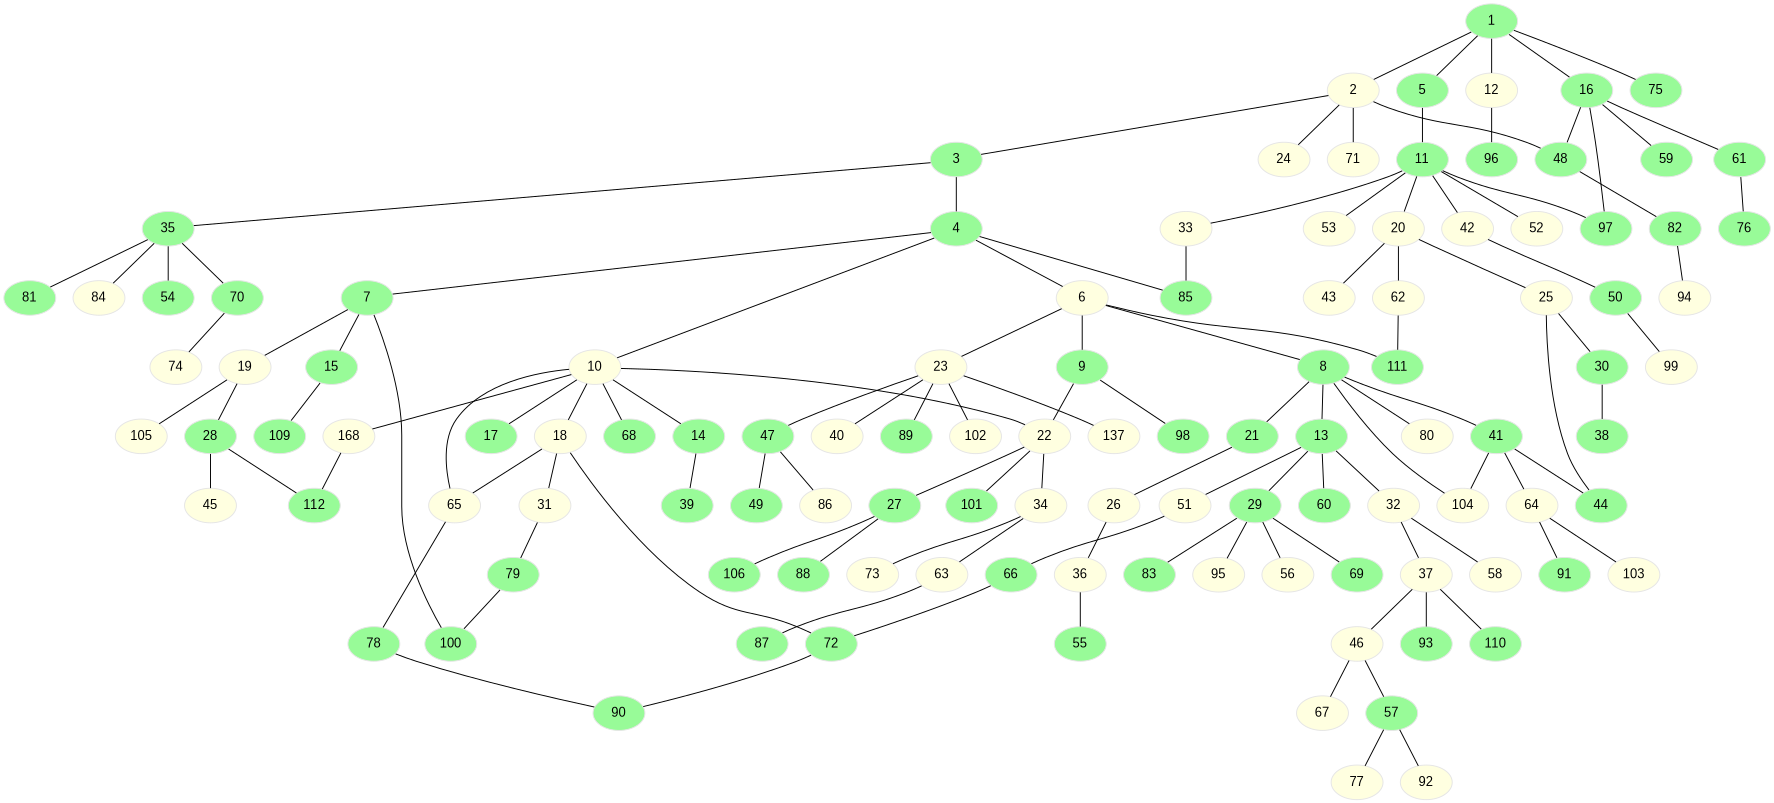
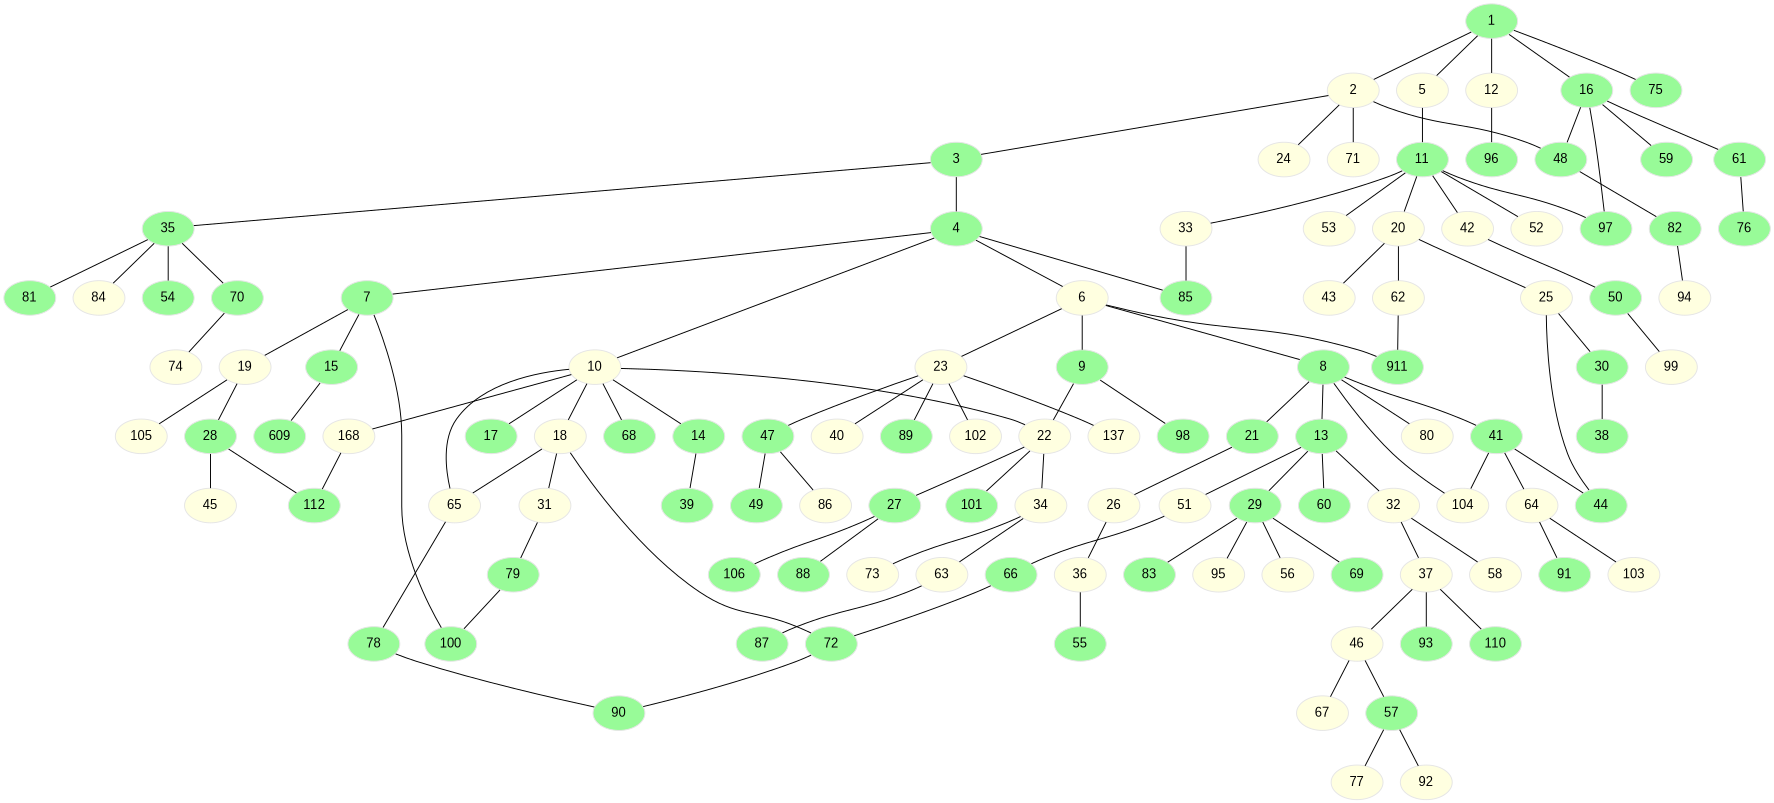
node "5": fillcolor palegreen -> lightyellow
node "111": label "111" -> "911"
node "109": label "109" -> "609"
